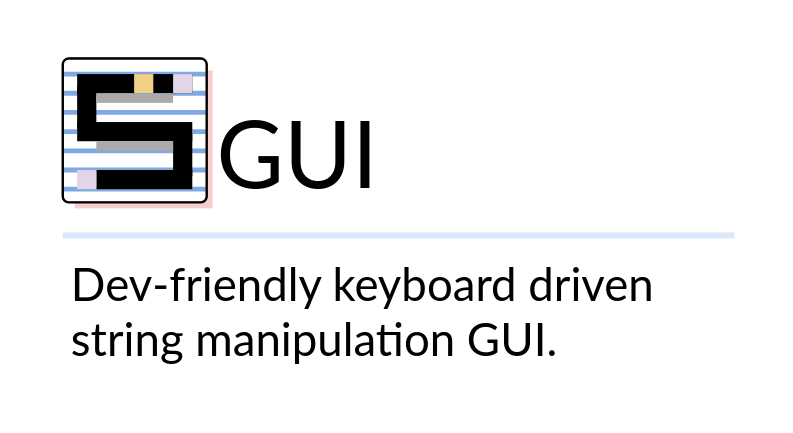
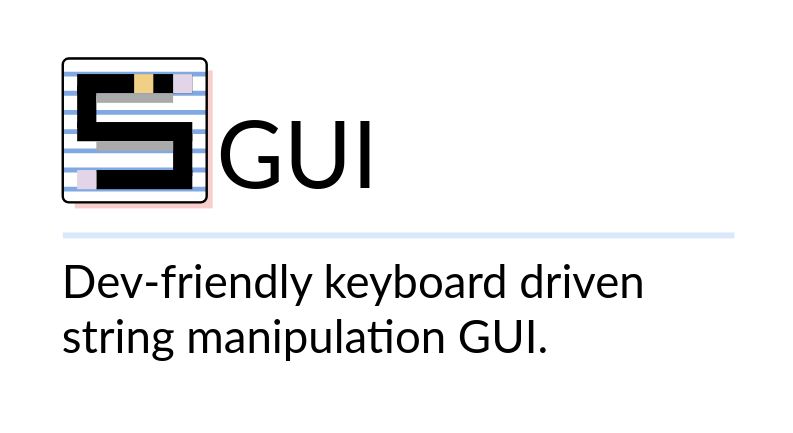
node "Dev-friendly keyboard driven string manipulation GUI.": moved (418, 311) -> (409, 308)
